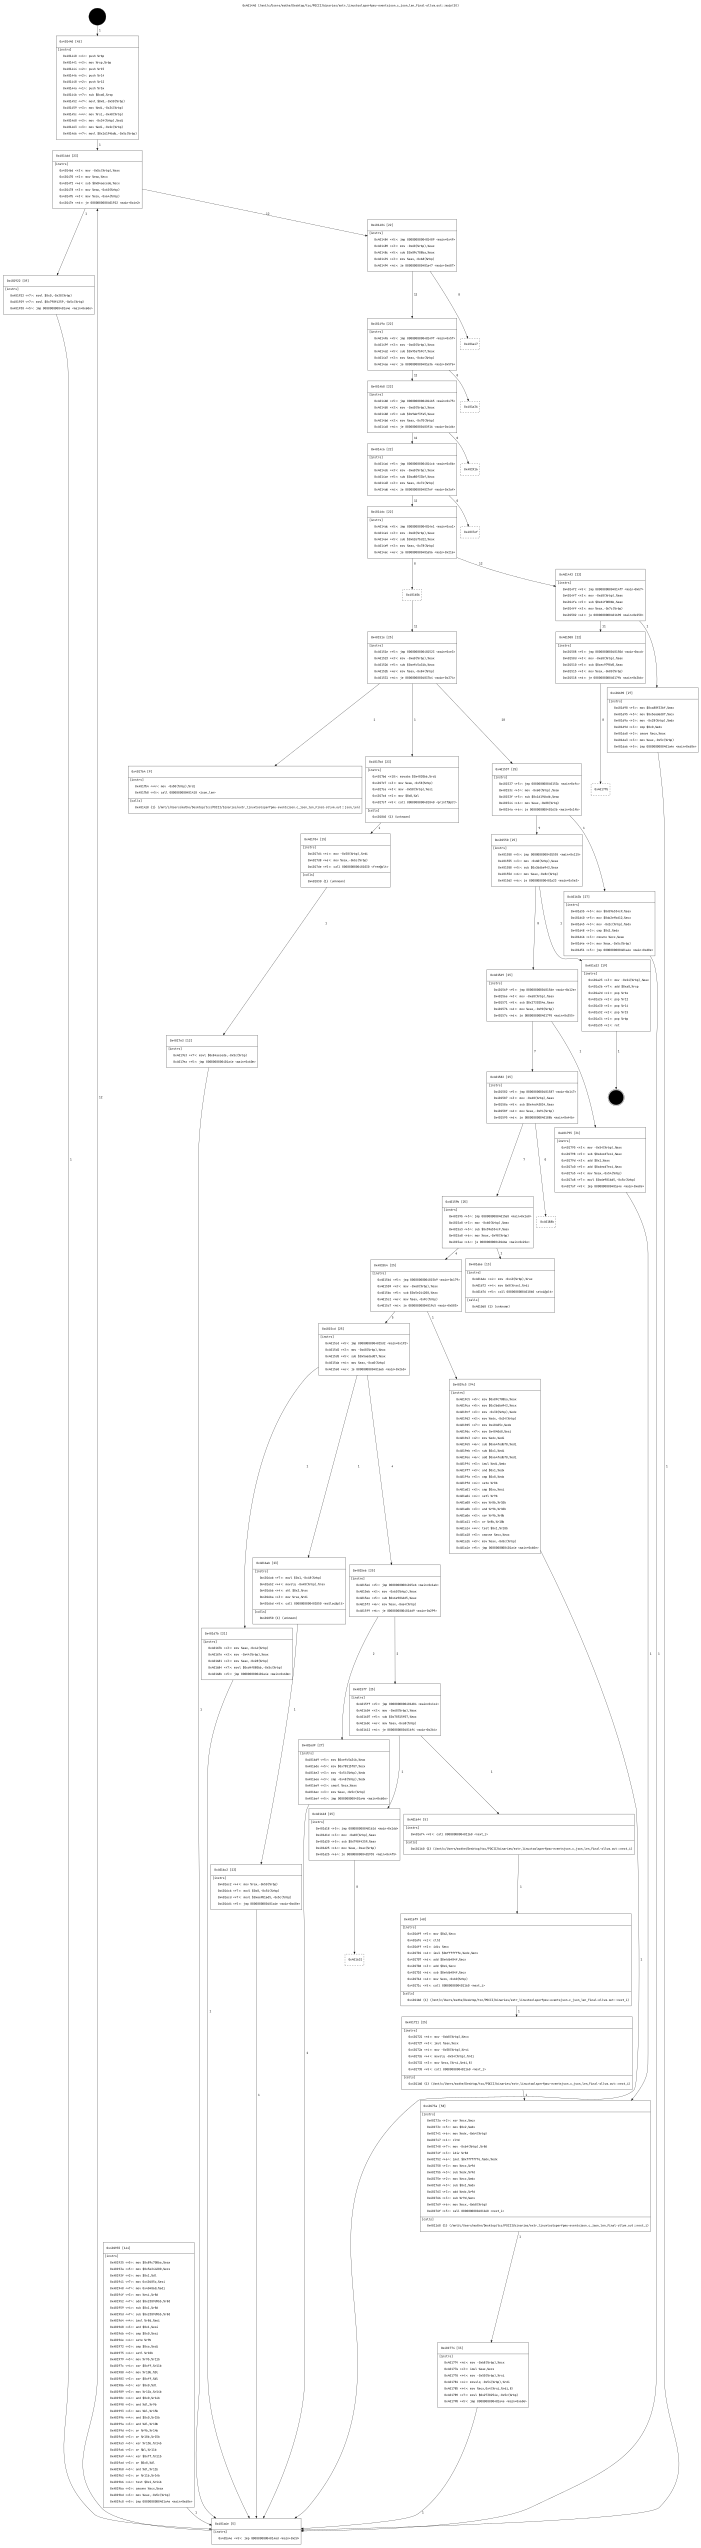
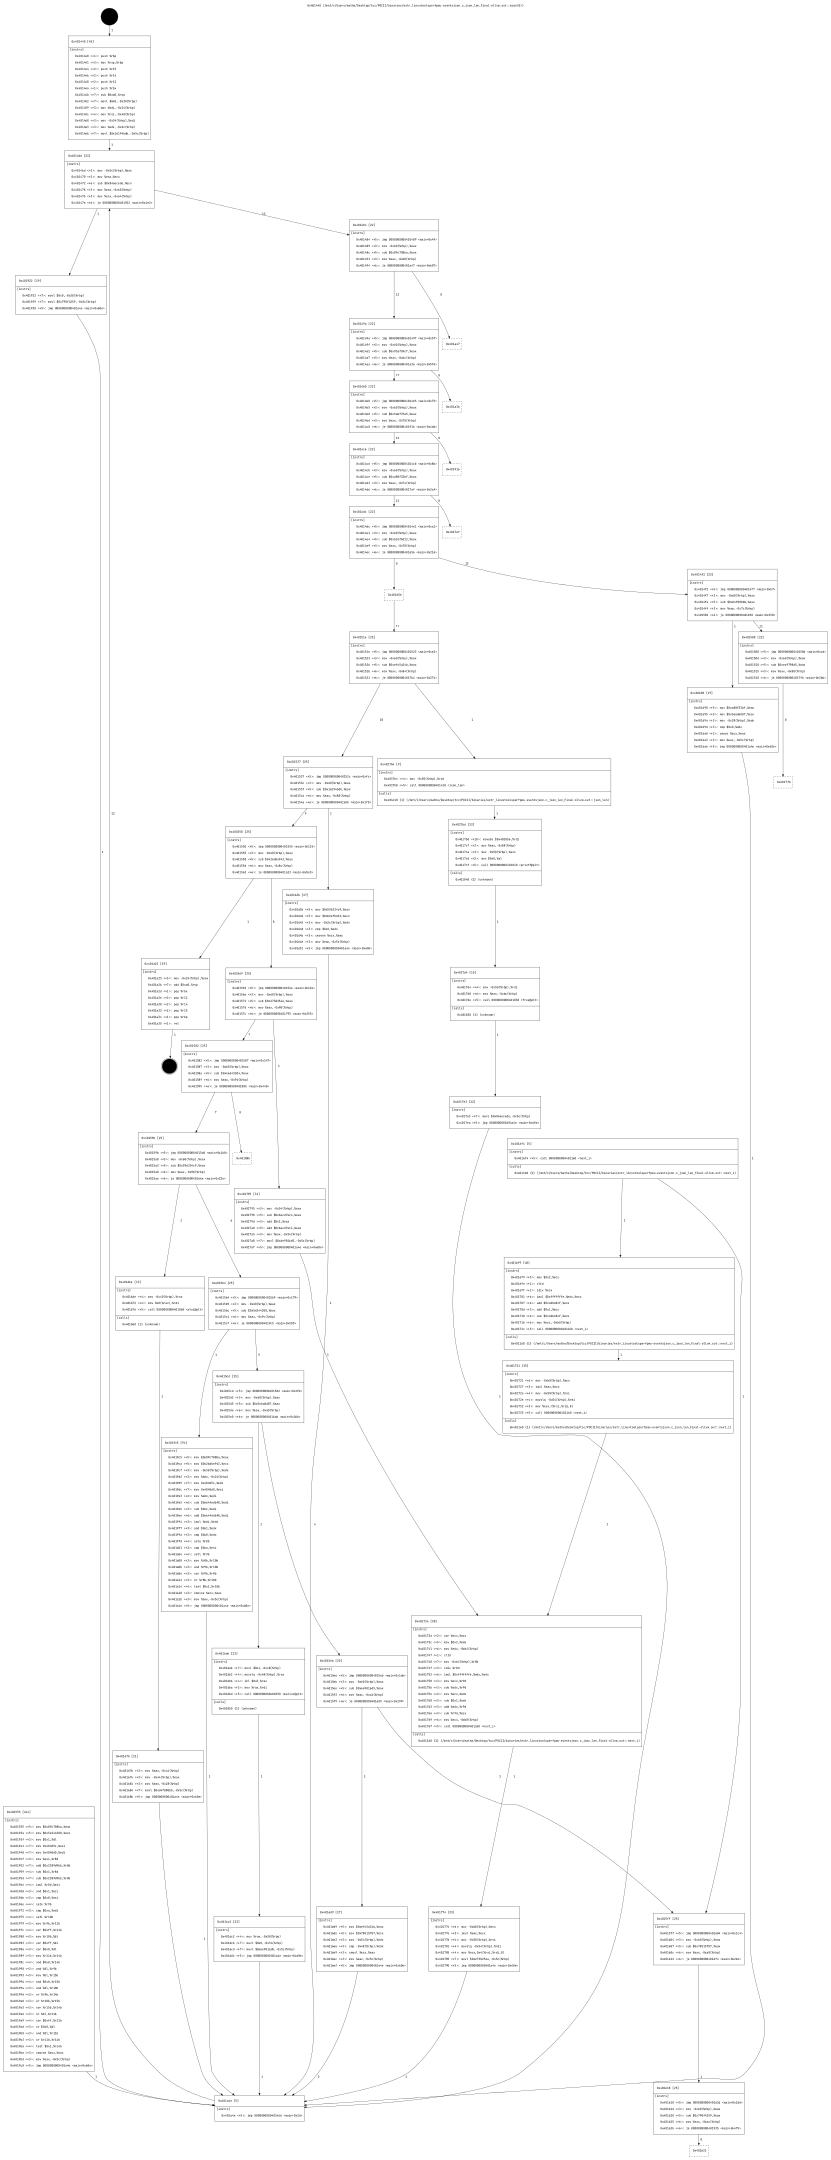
edge "0x40151e [25]" -> "0x4017bd [23]": now "0x4017b4 [9]" -> "0x4017bd [23]"
edge "0x4015cd [25]" -> "0x40167b [21]": now "0x40166e [13]" -> "0x40167b [21]"
edge "0x4015ff [25]" -> "0x4016f4 [5]": reversed
